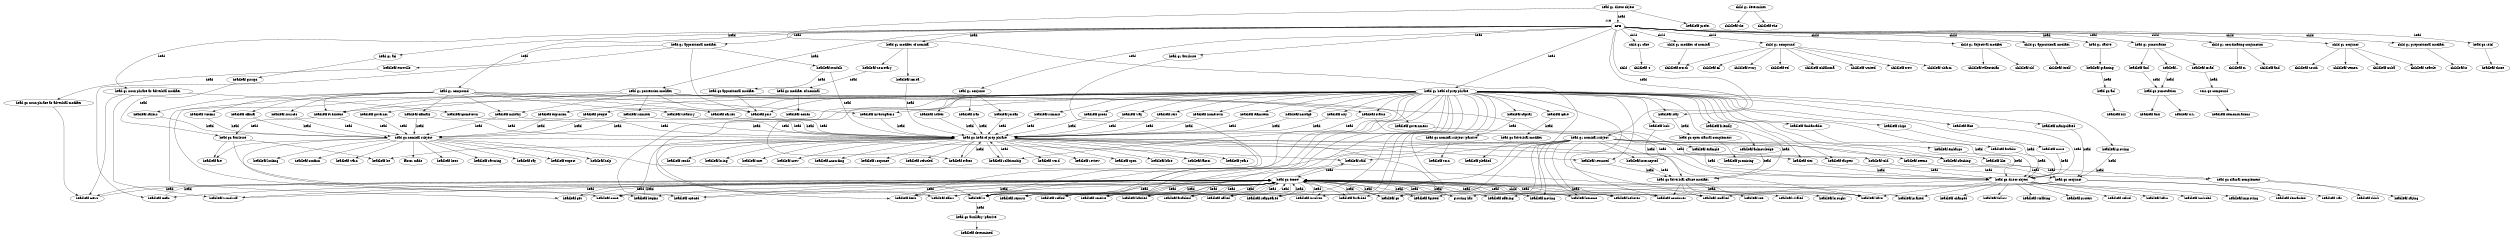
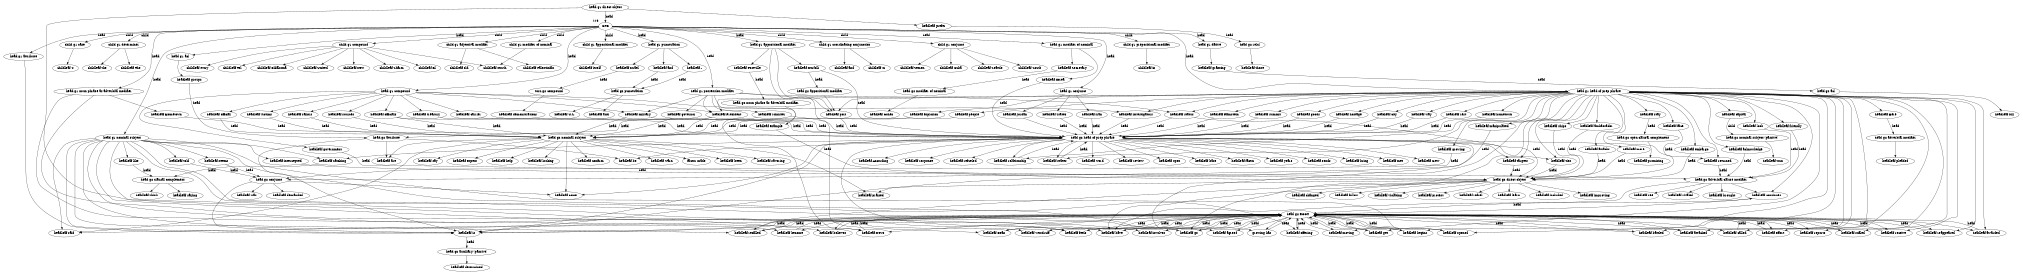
edge "GPE 116" -> "headleaf stay": now "GPE 116" -> "child g1 determiner"
edge "headleaf capital" -> "head g2 nominal subject (passive)": label "head" -> "child"
edge "headleaf said" -> "head g2 ROOT": removed, label "head"
edge "headleaf believes" -> "head g2 ROOT": label "child" -> "head"
